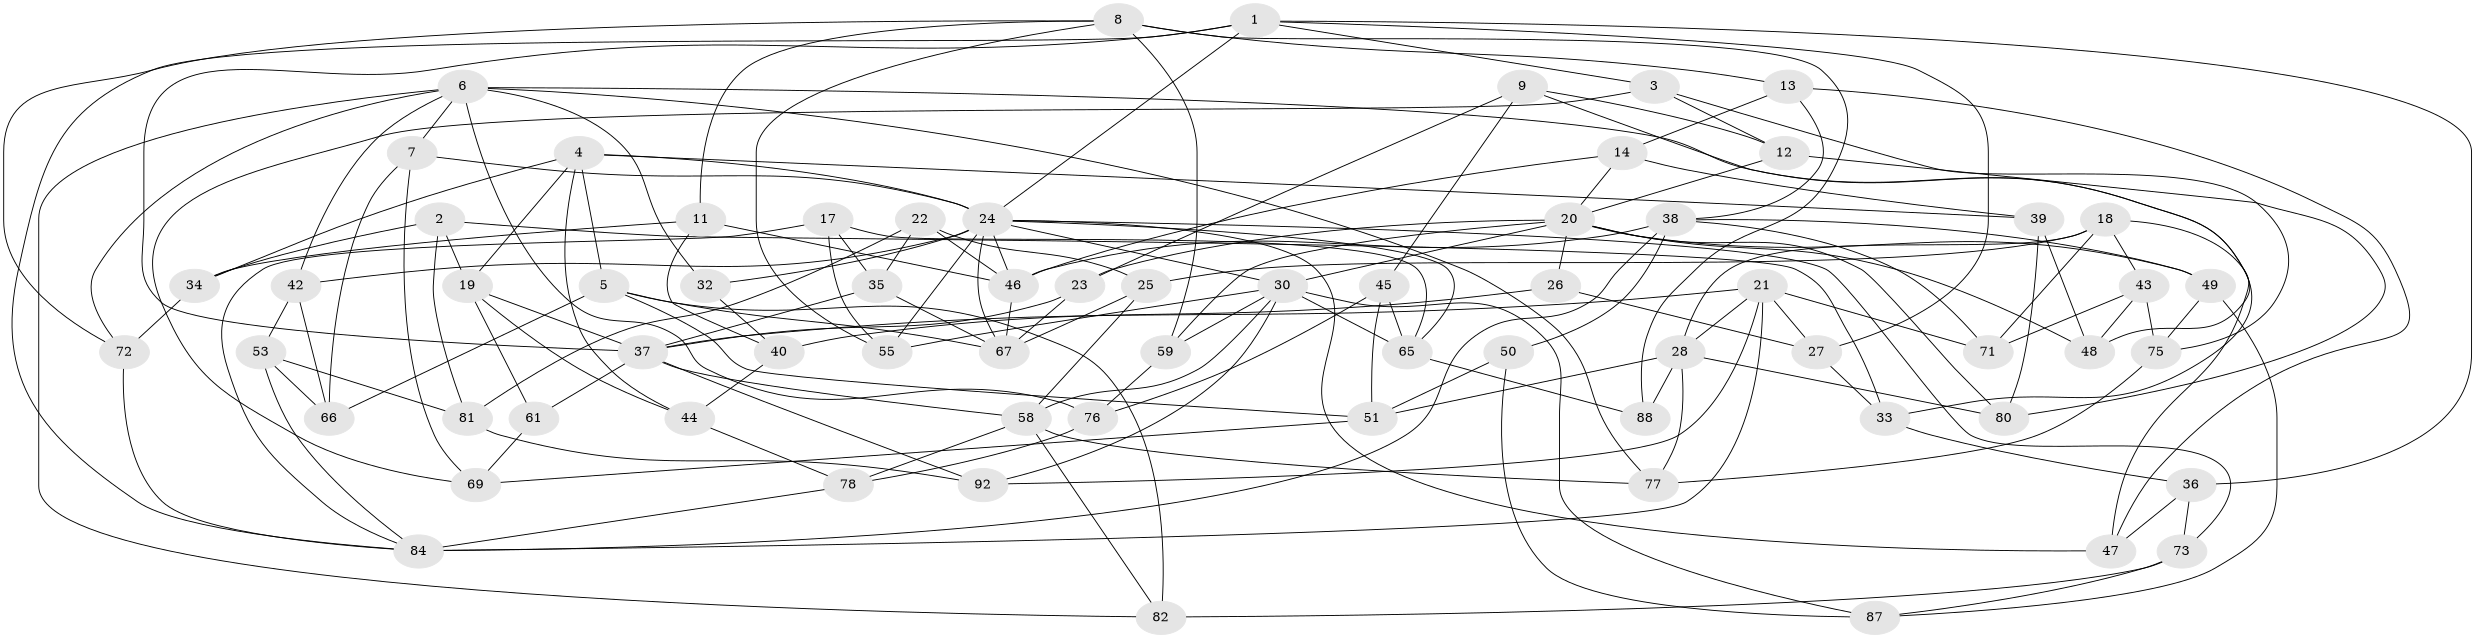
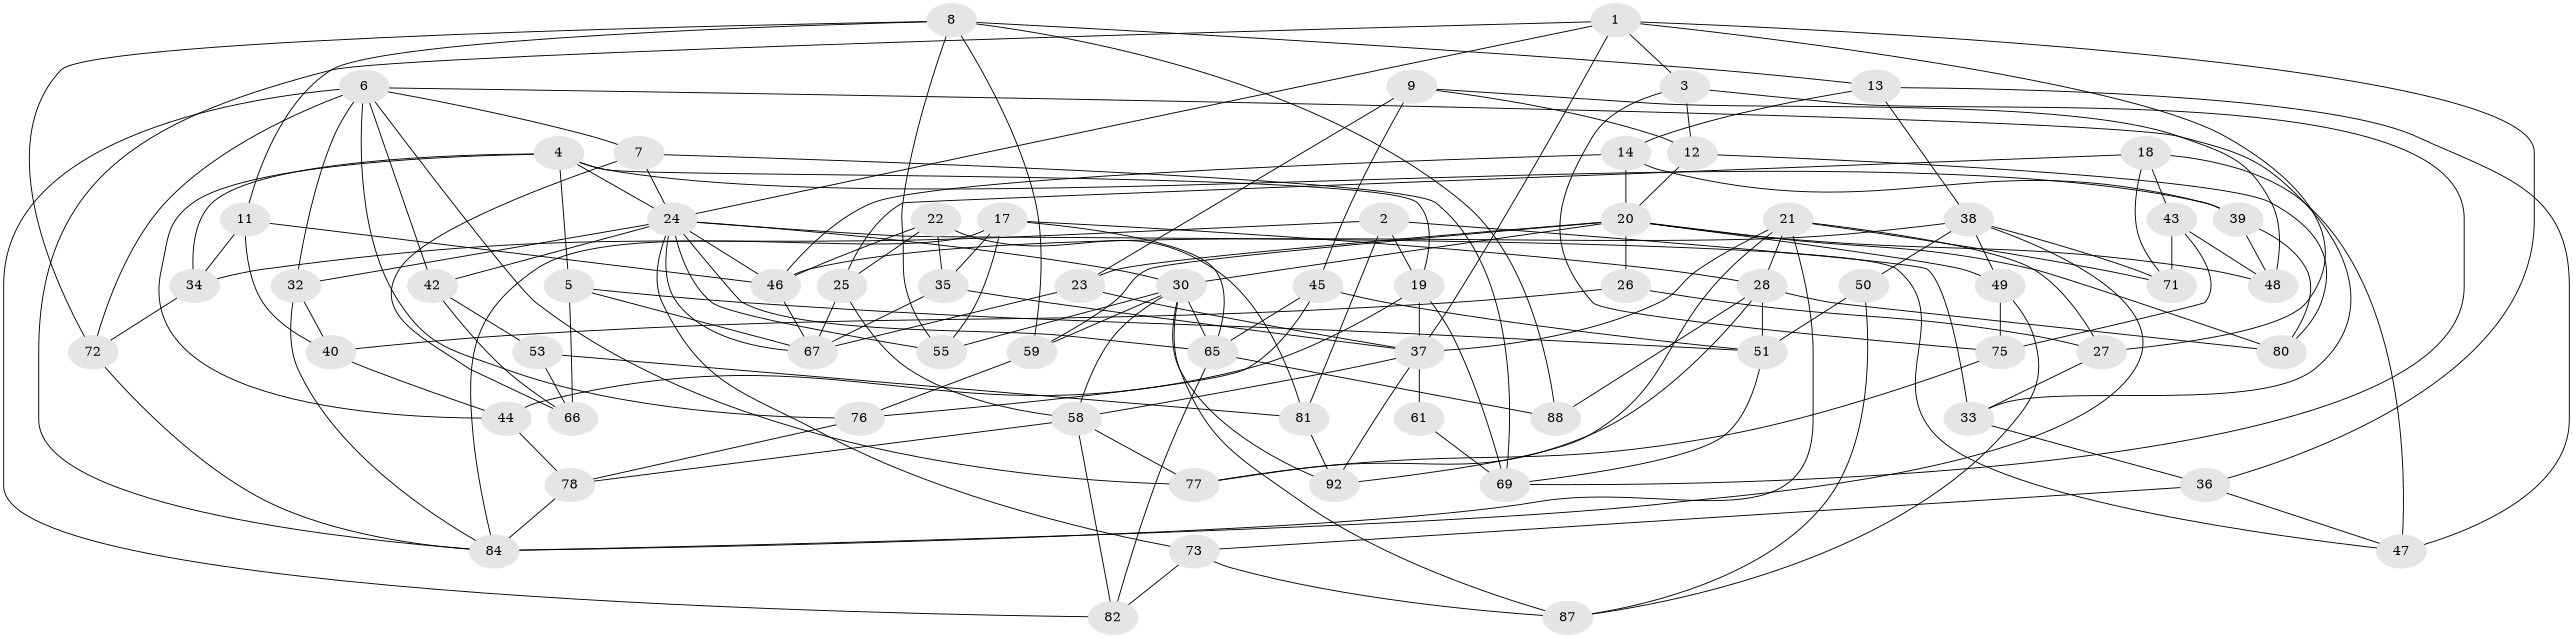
edge "18" -- "28": now "17" -- "28"
edge "5" -- "82": now "65" -- "82"
edge "19" -- "61": now "19" -- "69"
edge "53" -- "84": now "32" -- "84"
